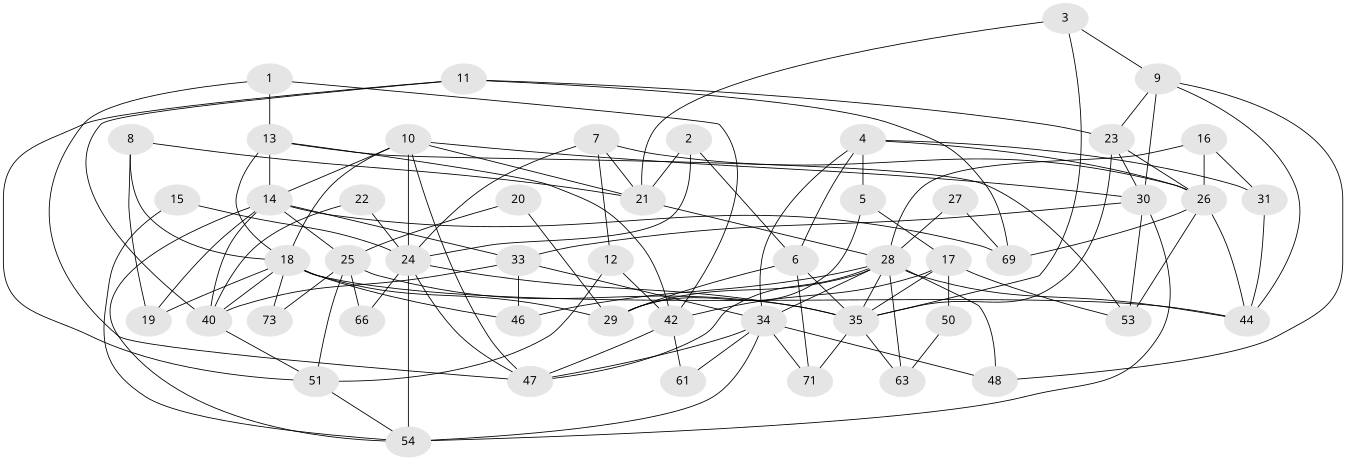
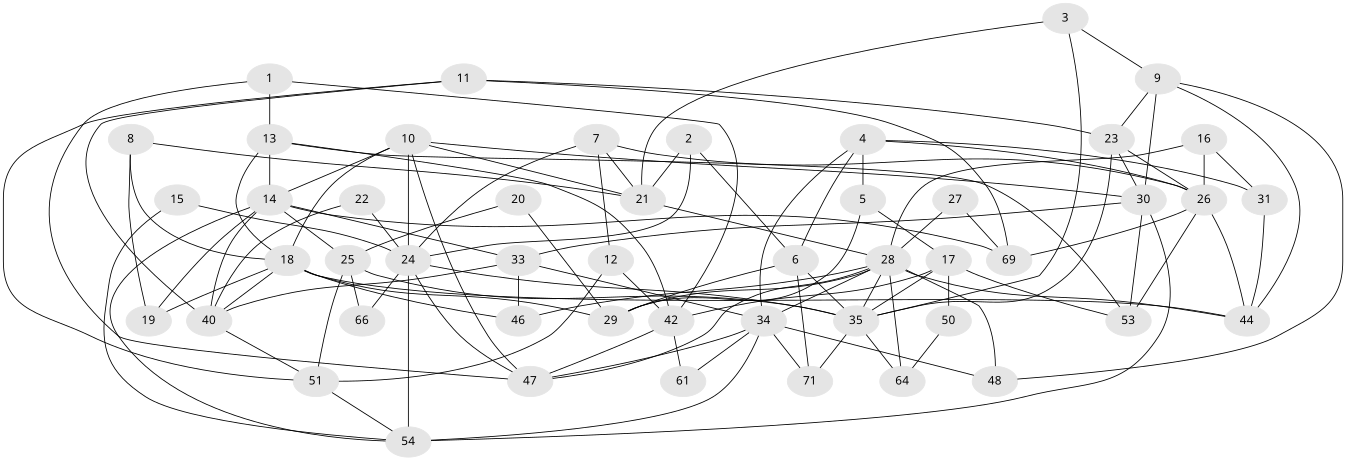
node "73": removed
node "63": label "63" -> "64"
